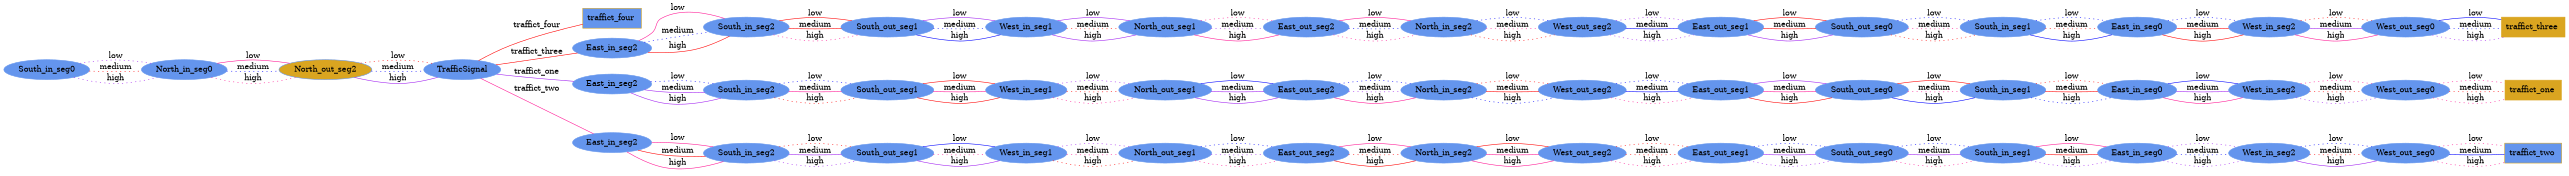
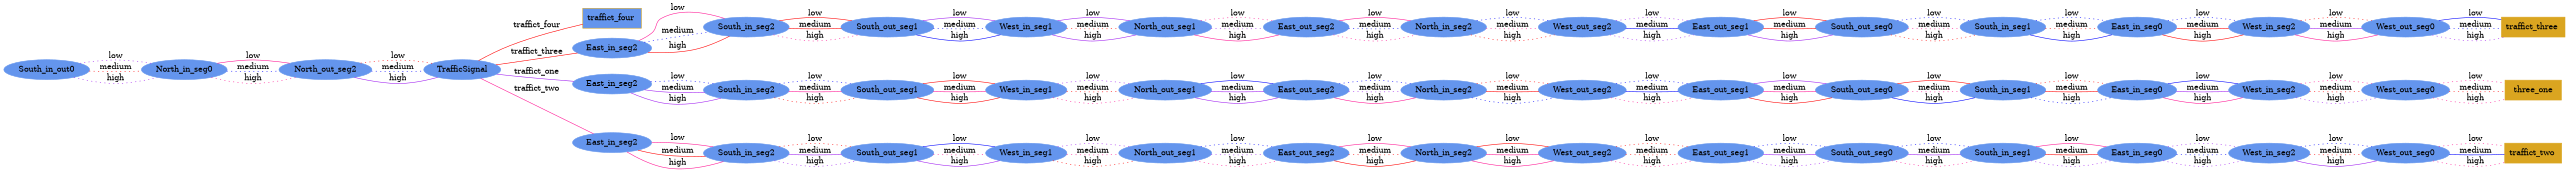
node "South_in_seg0": label "South_in_seg0" -> "South_in_out0"
node "North_out_seg2": fillcolor goldenrod -> cornflowerblue
node "traffict_one": label "traffict_one" -> "three_one"
node "traffict_two": fillcolor cornflowerblue -> goldenrod
